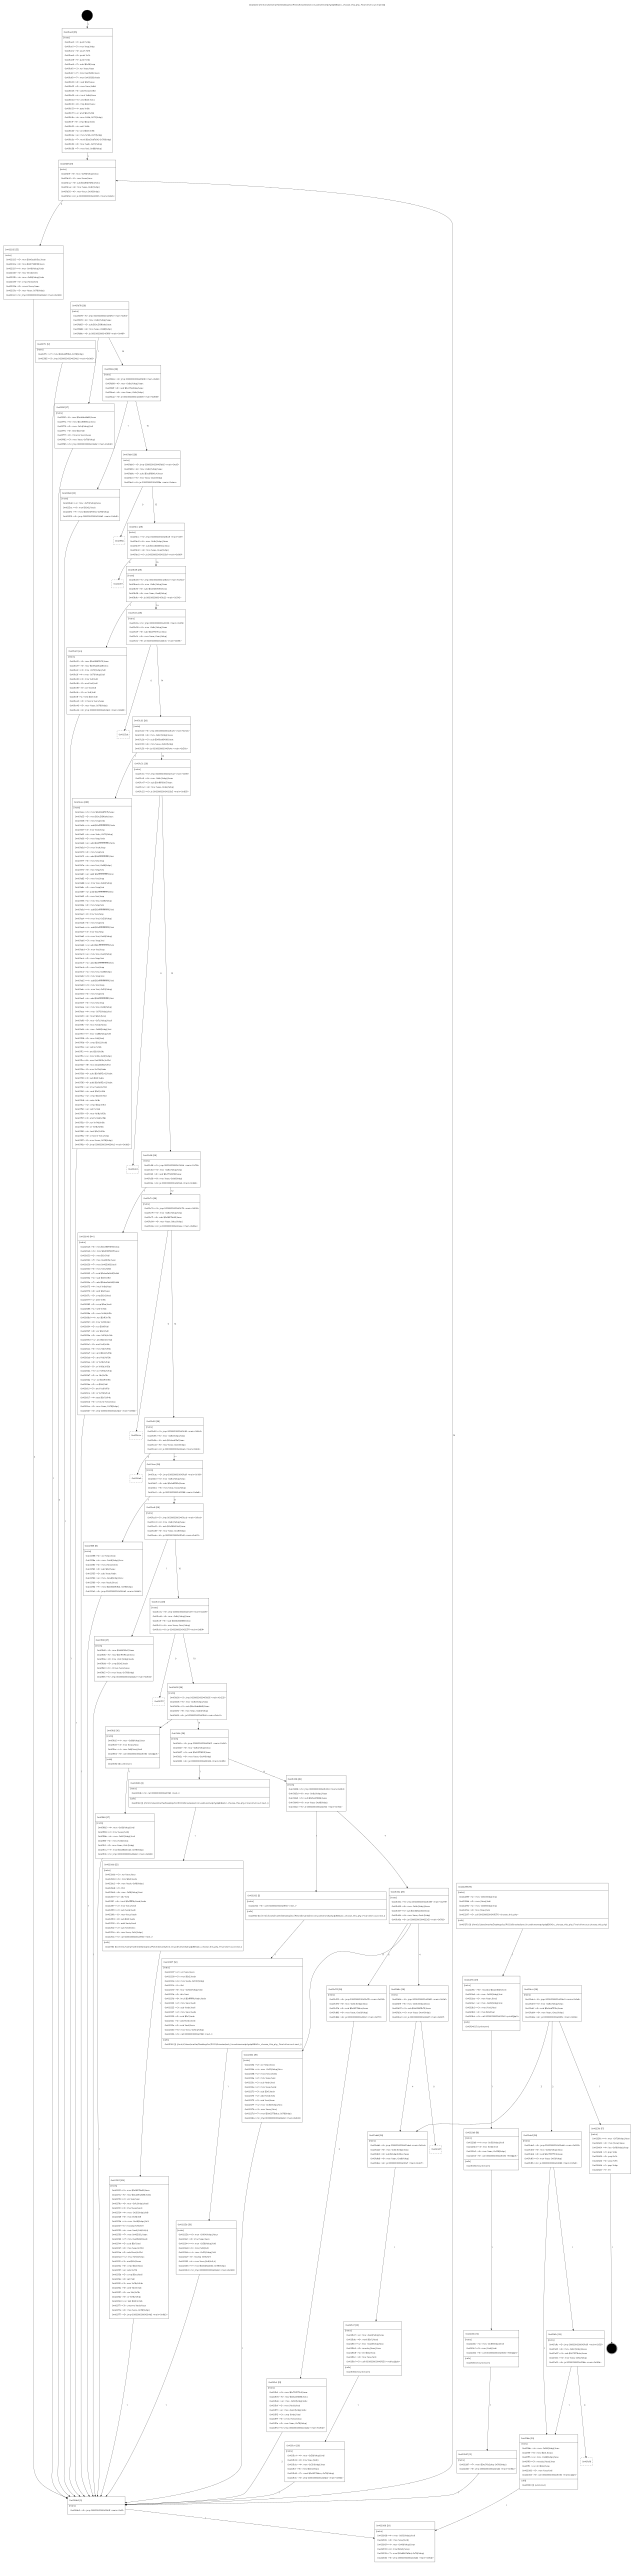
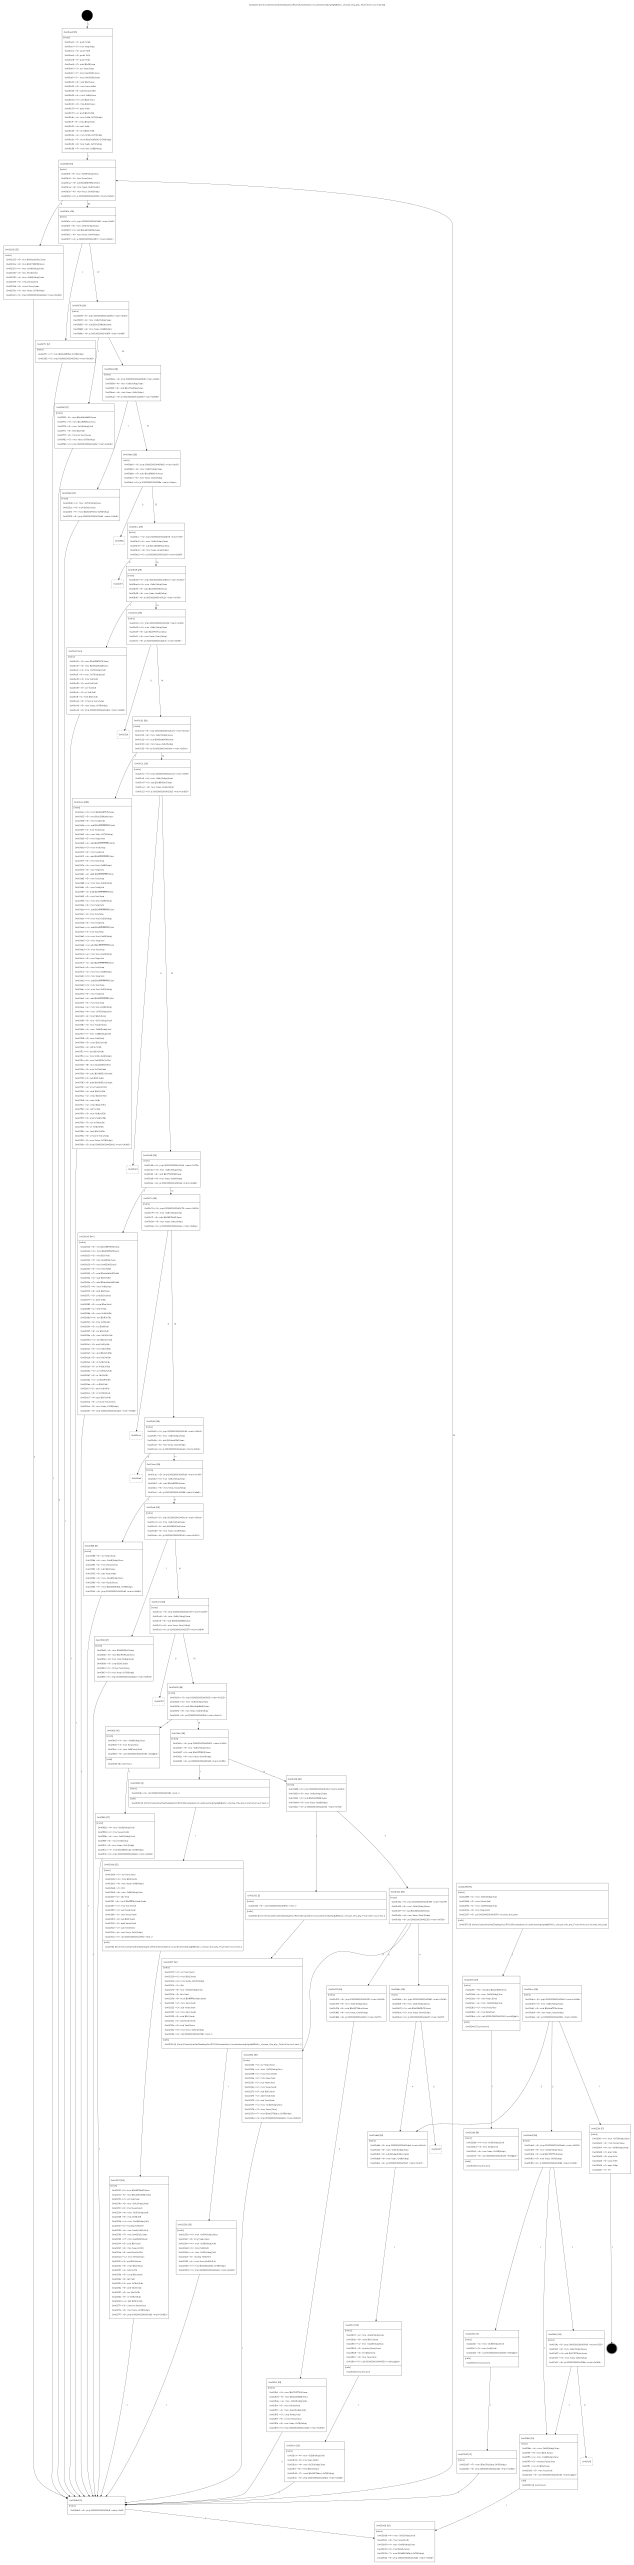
node "0x401b5c [28]": added
edge "0x4022b9 [18]" -> "0x4022cb [12]": now "0x401de0 [28]" -> "0x4022cb [12]"
